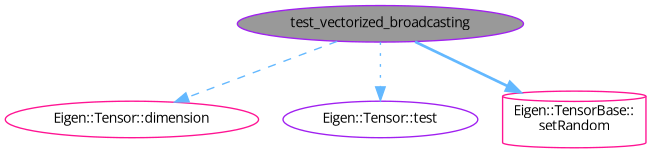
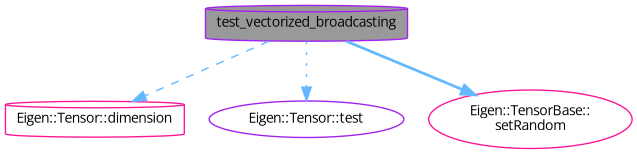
node "test_vectorized_broadcasting": shape ellipse -> cylinder
node "Eigen::Tensor::dimension": shape ellipse -> cylinder
node "Eigen::TensorBase:: setRandom": shape cylinder -> ellipse
